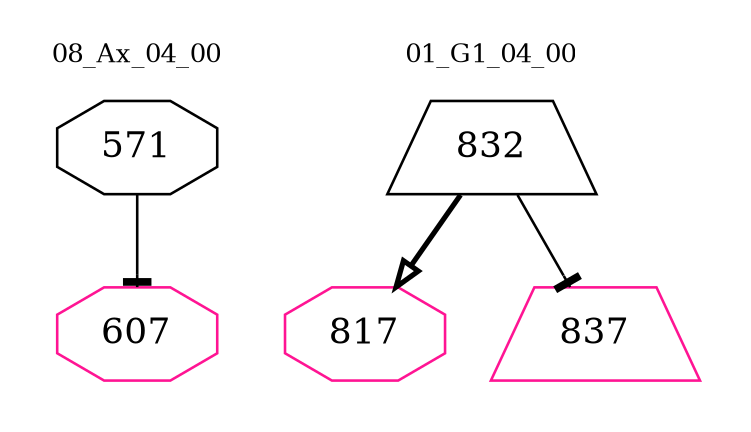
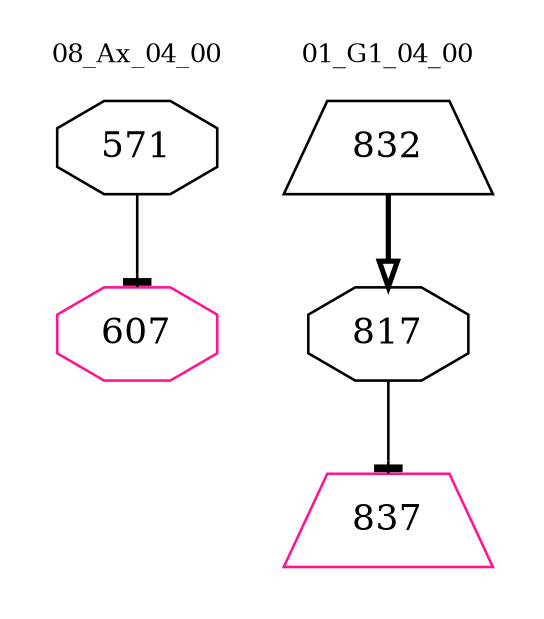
edge "832" -> "837": now "817" -> "837"
node "817": color deeppink -> black
